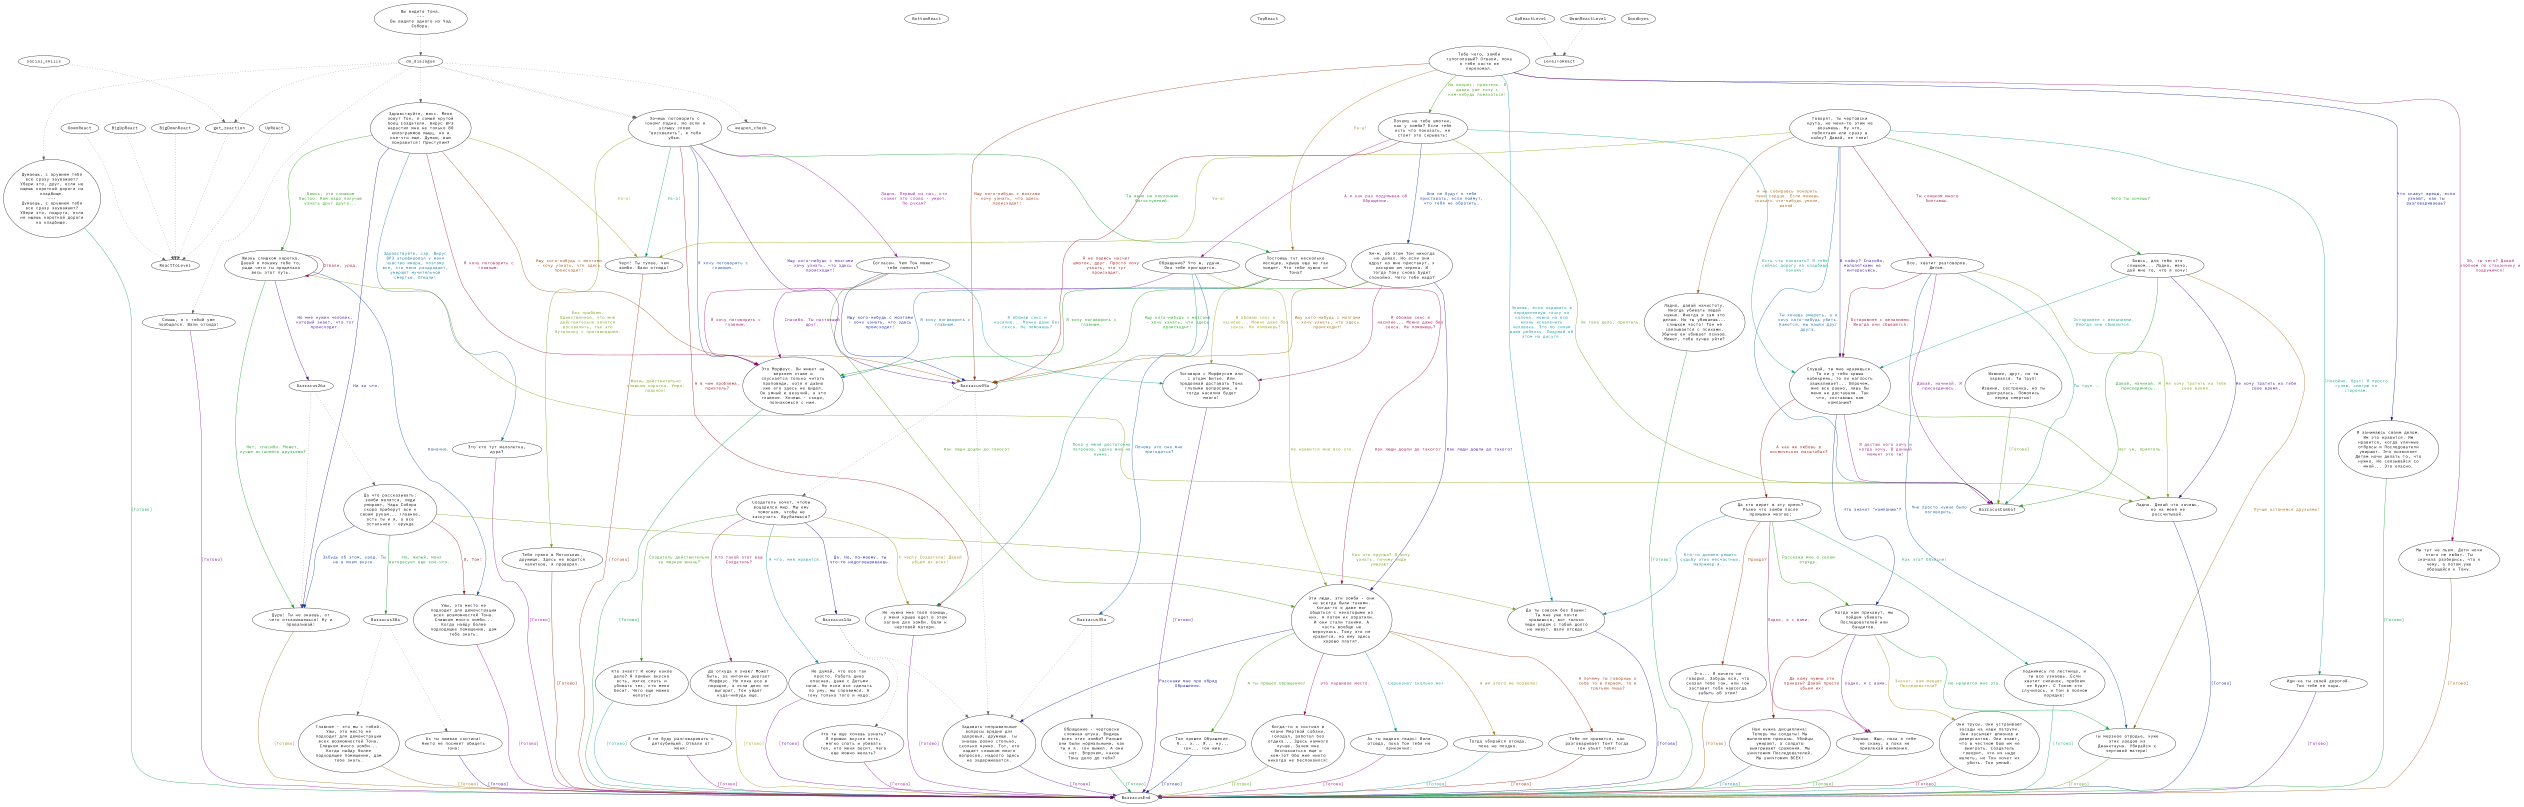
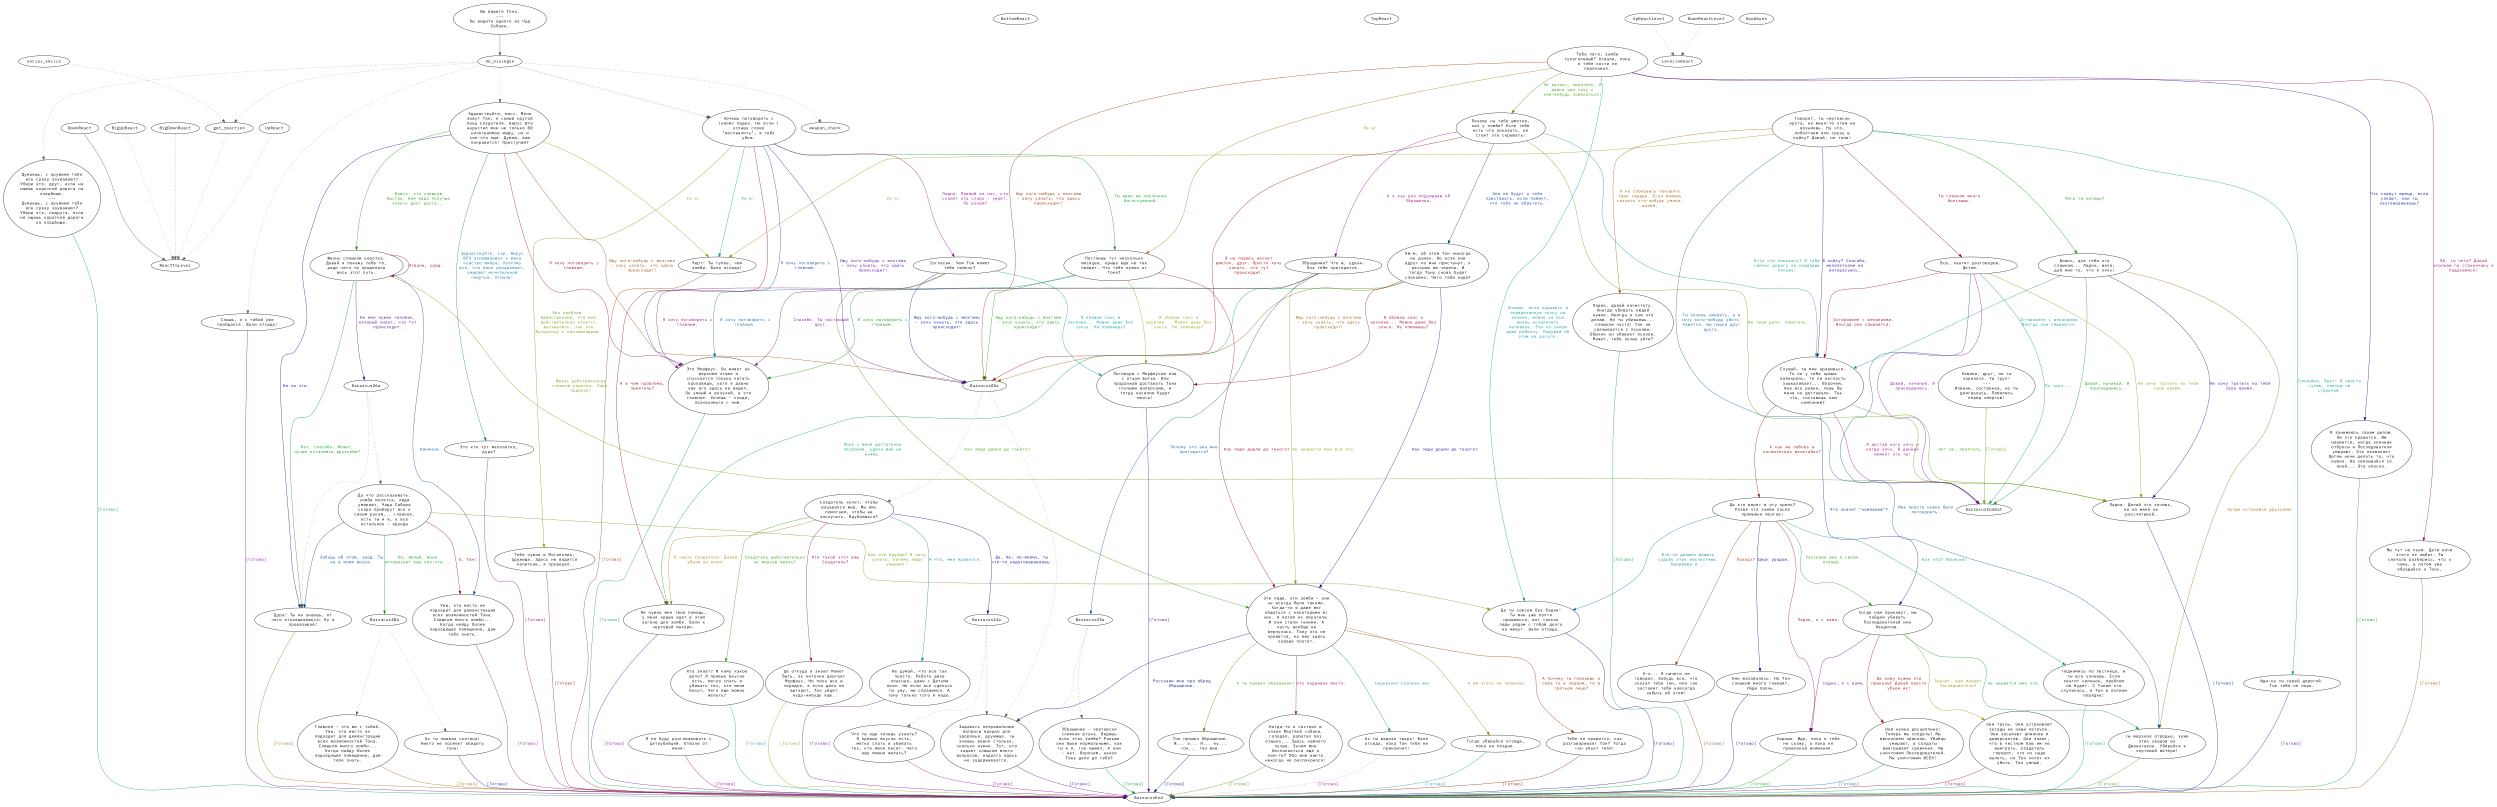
edge "Вы видите Тона. --- Вы видите одного из Чад Собора." -> "do_dialogue": style dotted -> solid
edge "DownReact" -> "ReactToLevel": style dotted -> solid
node "Они жаловались. Но Тон слишком много говорит. Уйди прочь.": added
edge "Ах ты жадная тварь! Вали отсюда, пока Тон тебя не прикончил!" -> "BarracusEnd": style solid -> dotted
